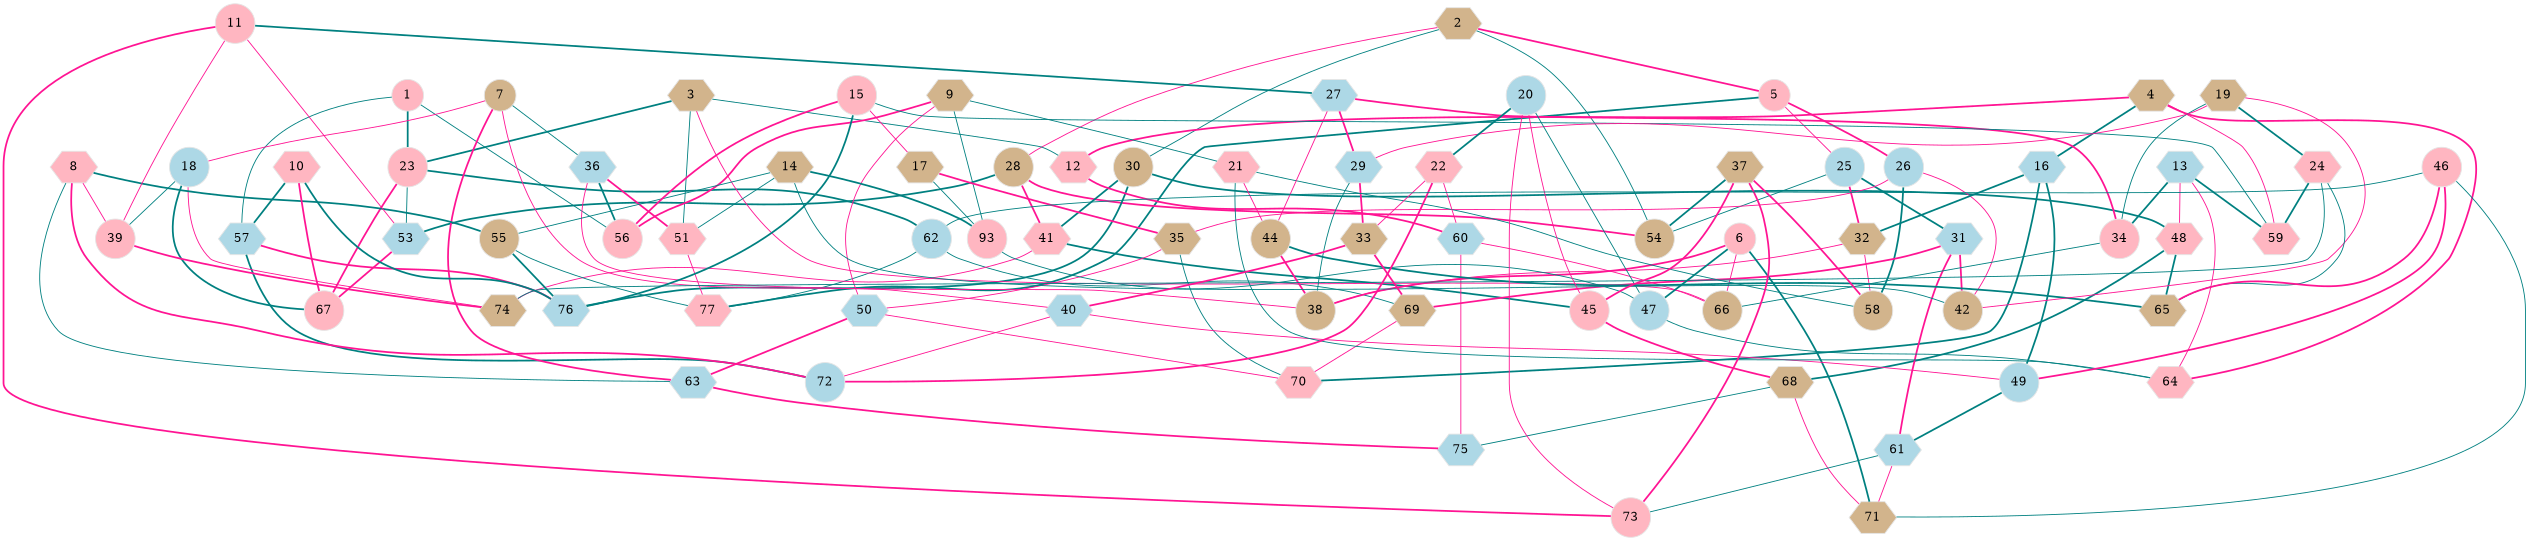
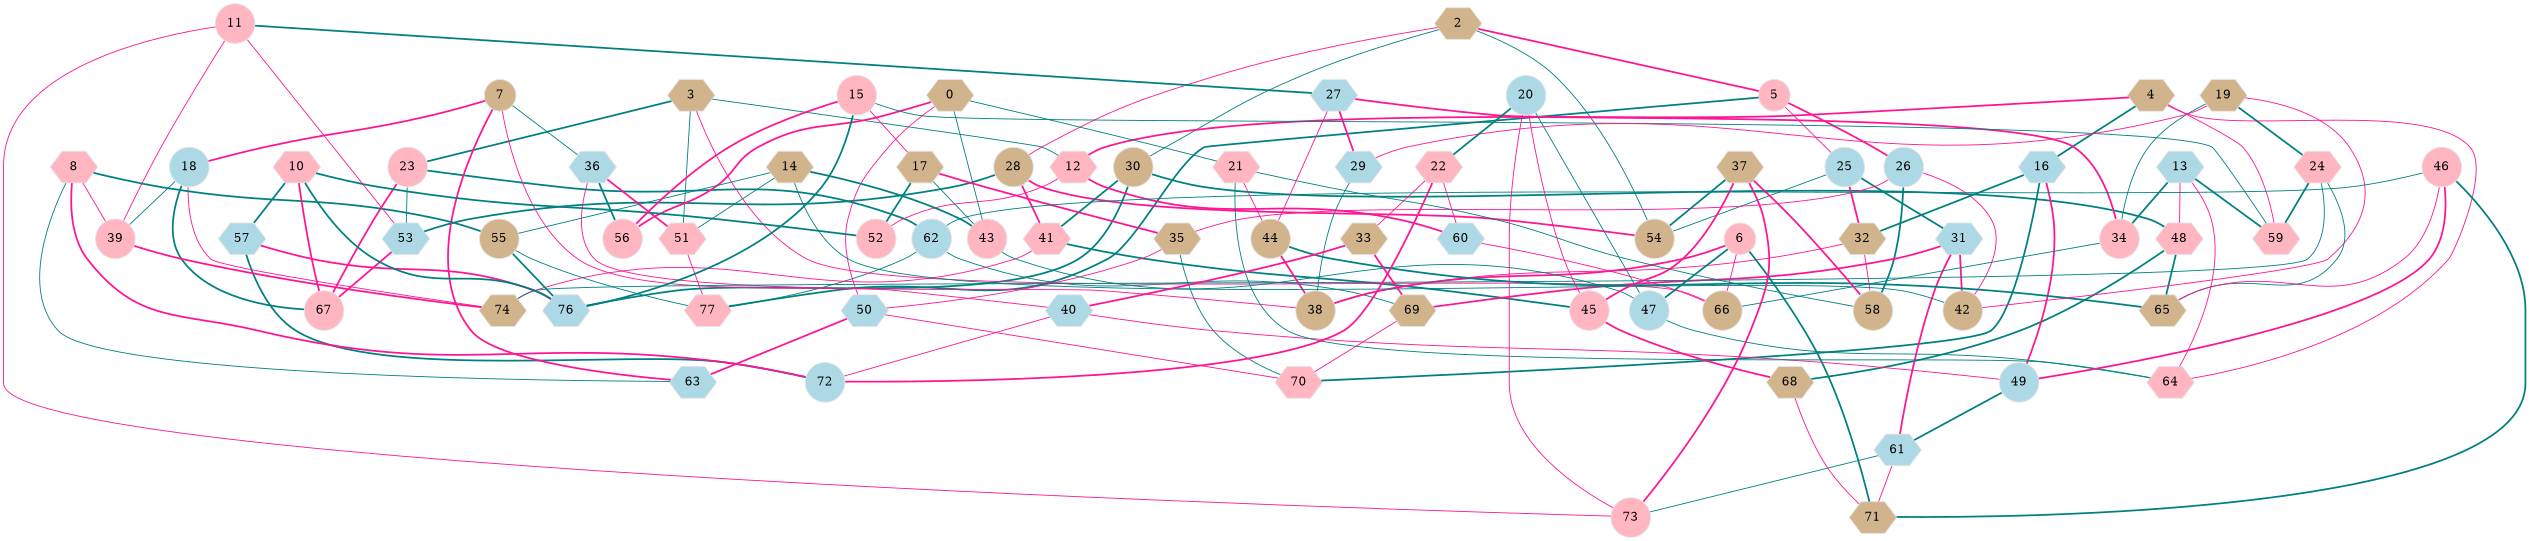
node "1": removed
node "9": label "9" -> "0"
edge "7" -- "18": style solid -> bold
edge "4" -- "64": style bold -> solid
edge "29" -- "33": removed
node "52": added
node "93": label "93" -> "43"
edge "16" -- "49": color teal -> deeppink
edge "46" -- "65": style bold -> solid
node "75": removed
edge "11" -- "73": style bold -> solid
edge "46" -- "71": style solid -> bold
